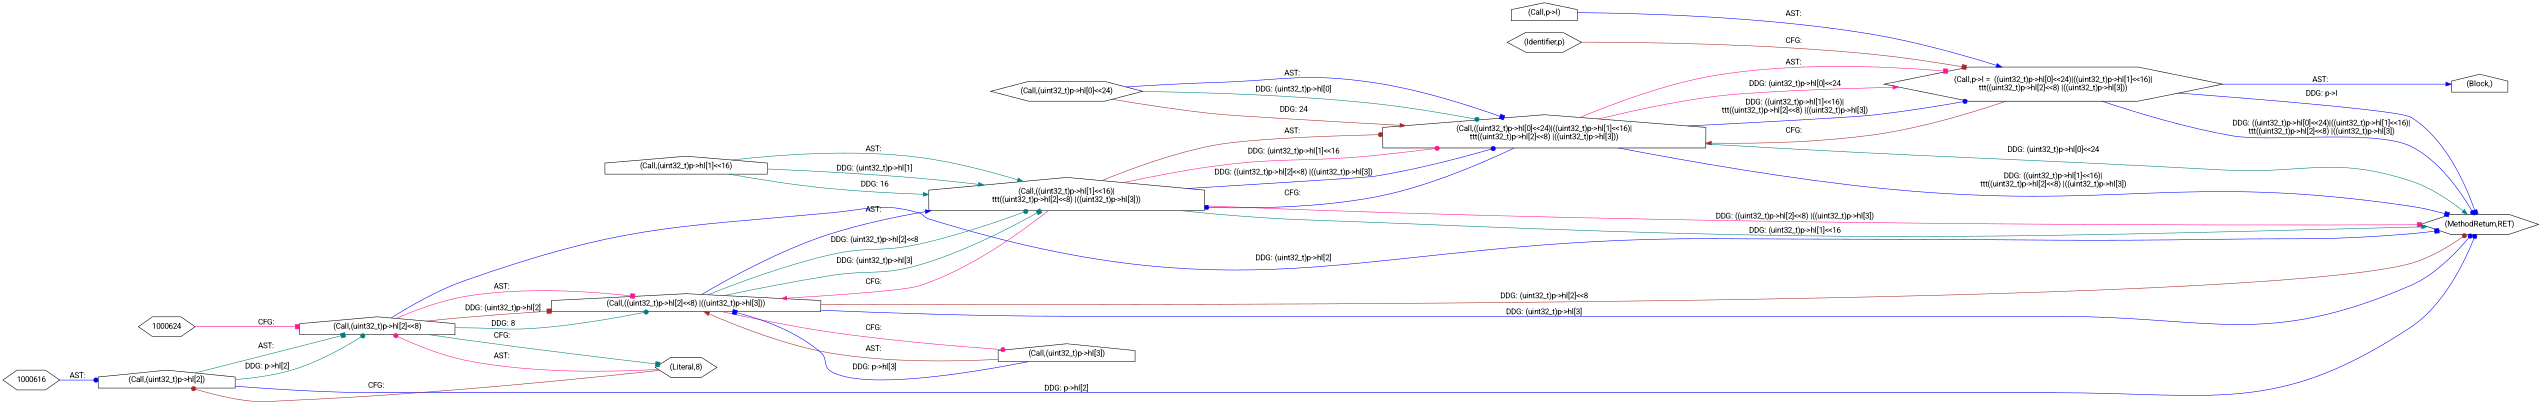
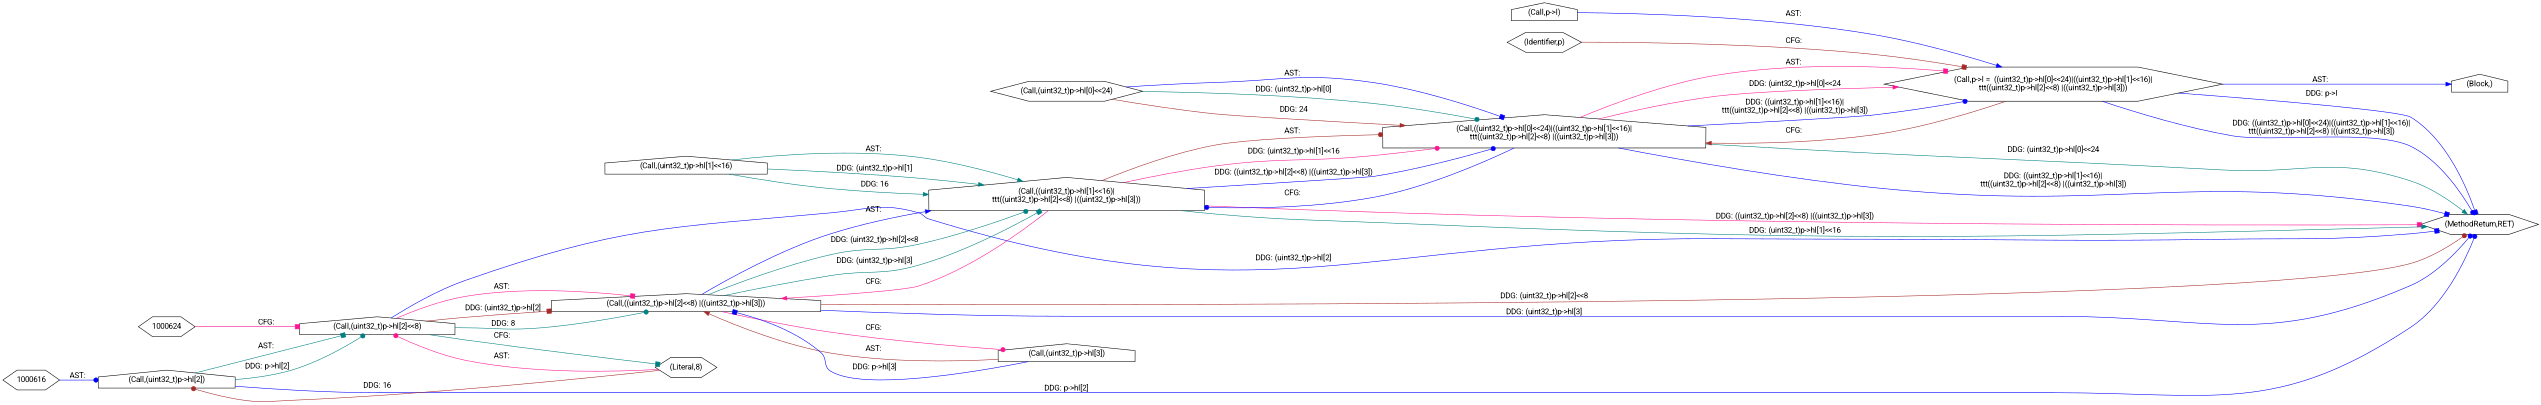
edge "(Literal,8)" -> "(Call,(uint32_t)p->hl[2])": label "CFG: " -> "DDG: 16"
